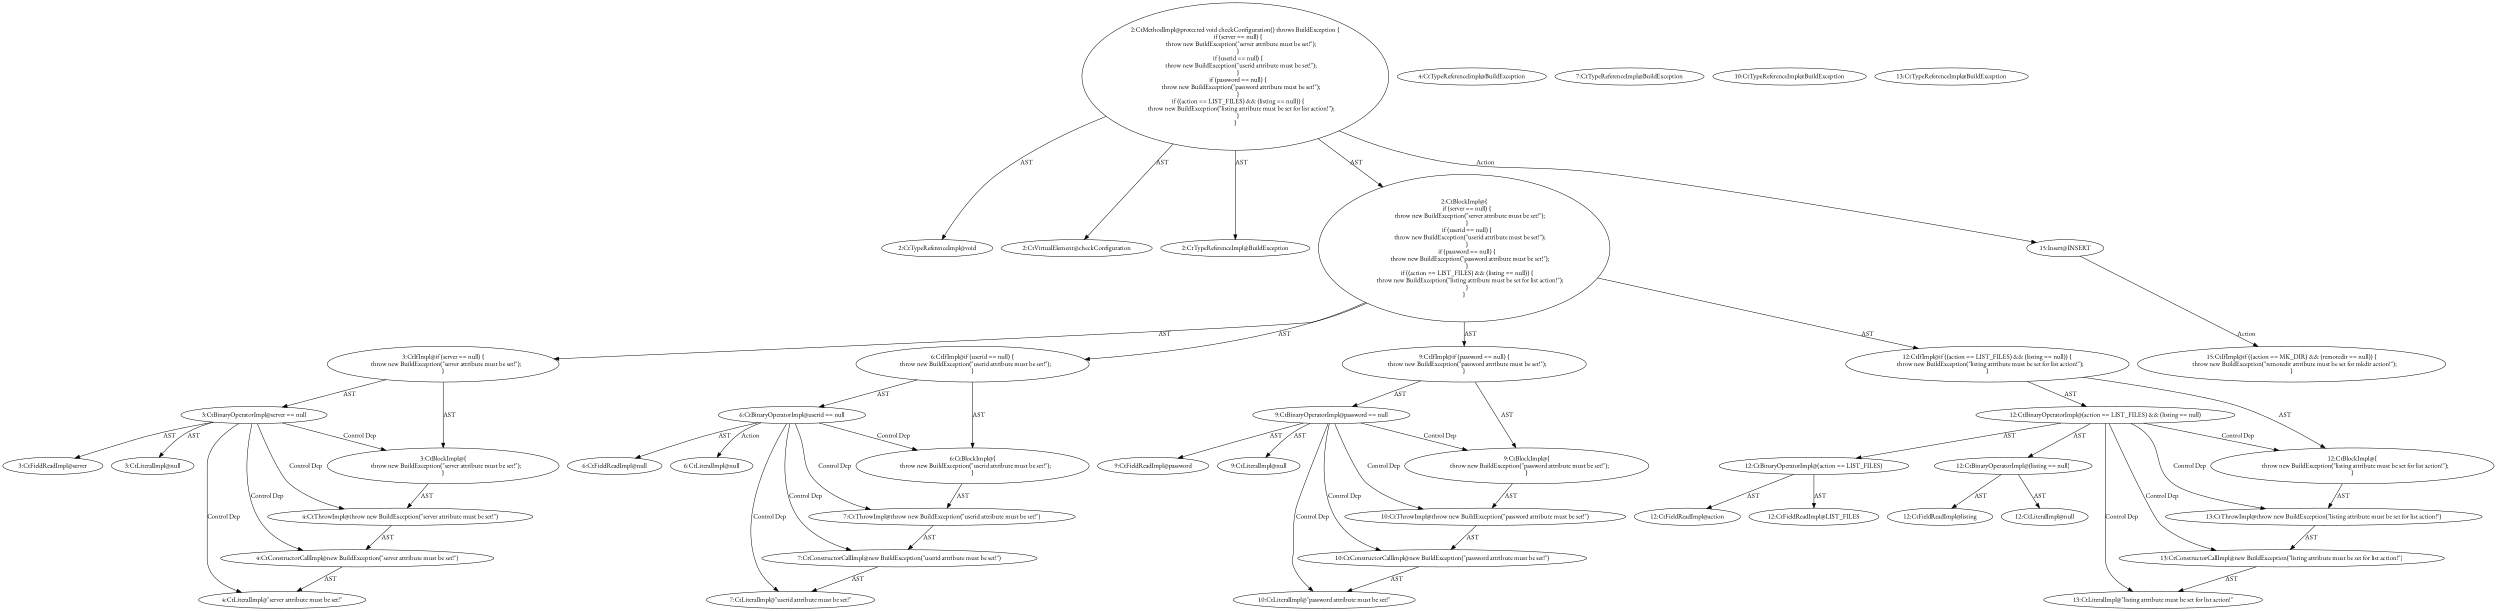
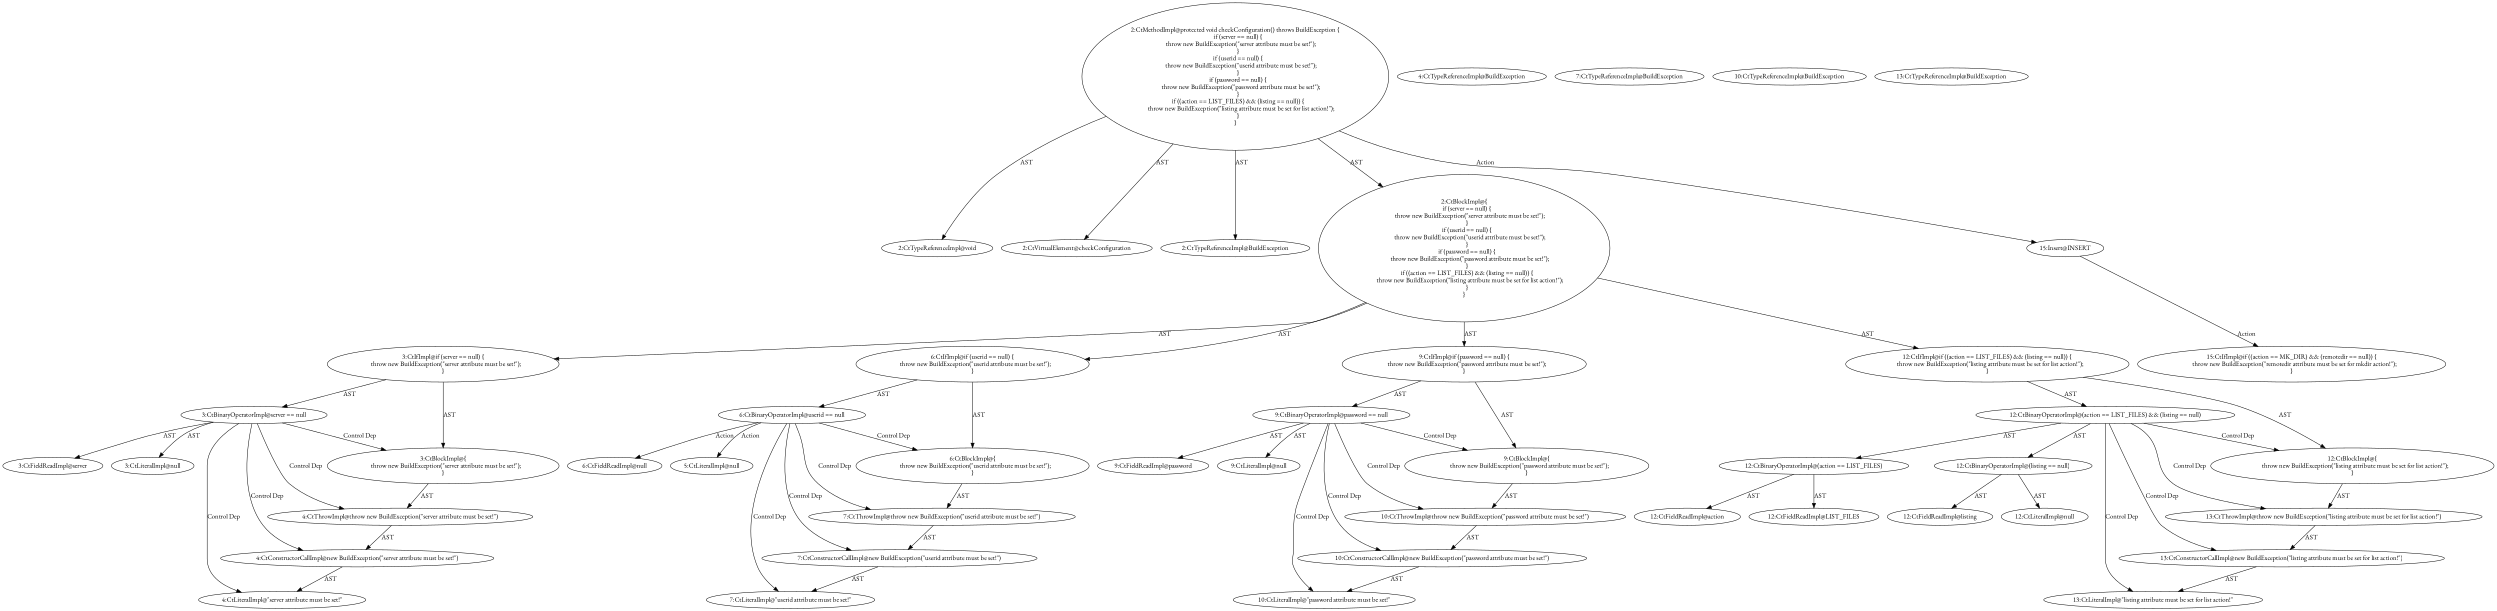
edge "6:CtBinaryOperatorImpl@userid == null" -> "6:CtFieldReadImpl@null": label "AST" -> "Action"
node "6:CtLiteralImpl@null": label "6:CtLiteralImpl@null" -> "5:CtLiteralImpl@null"
